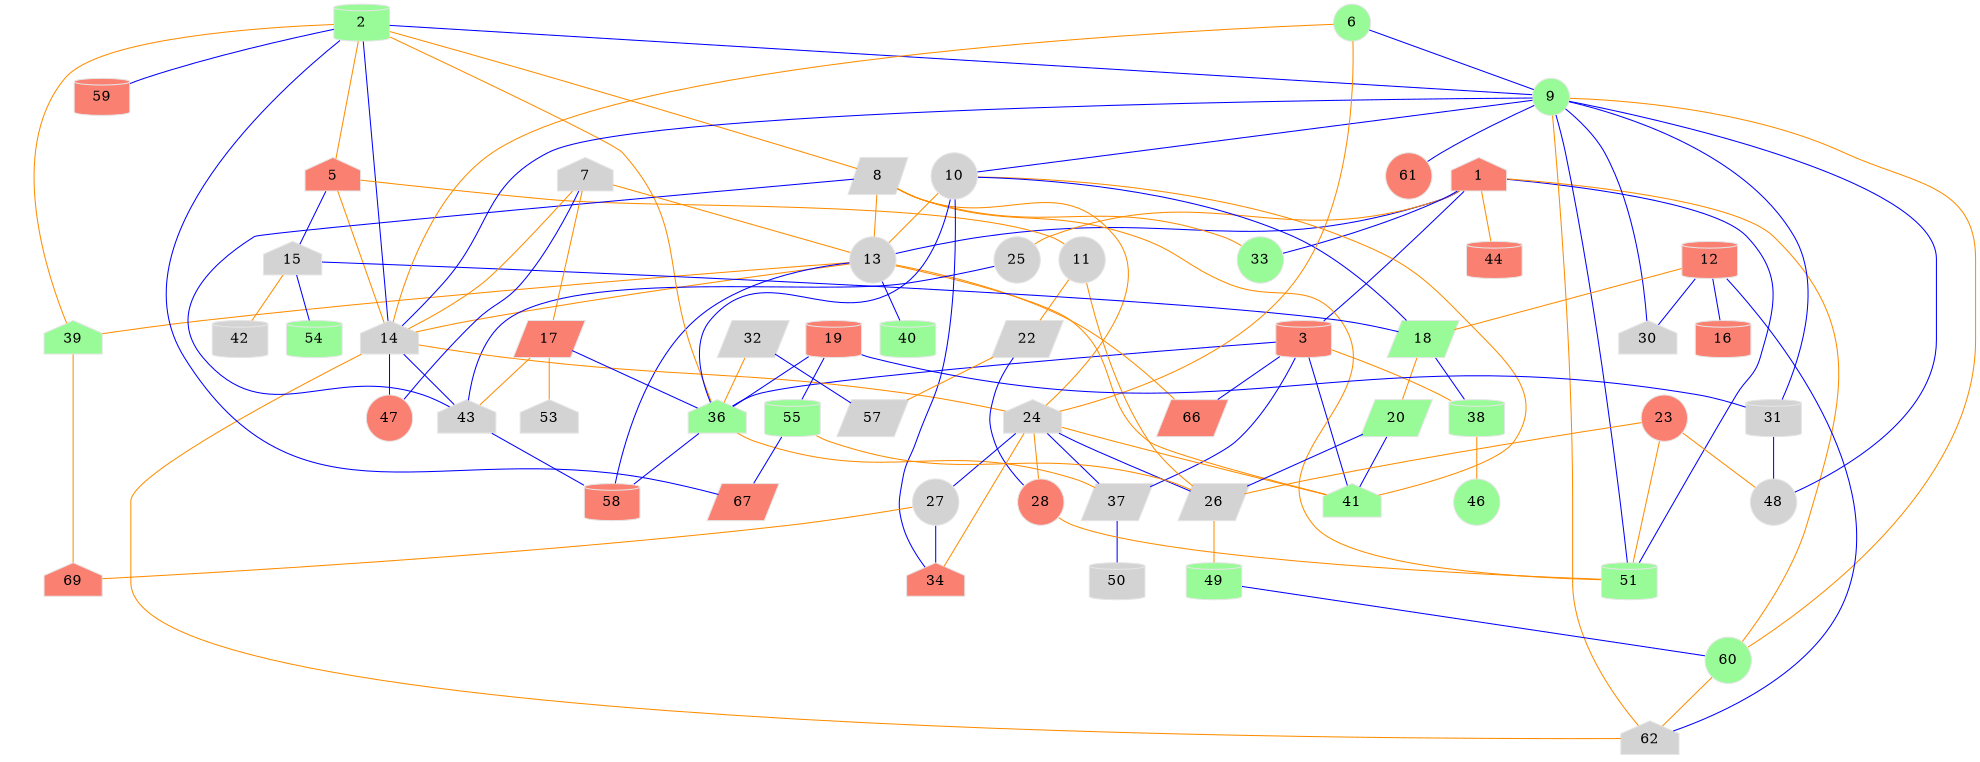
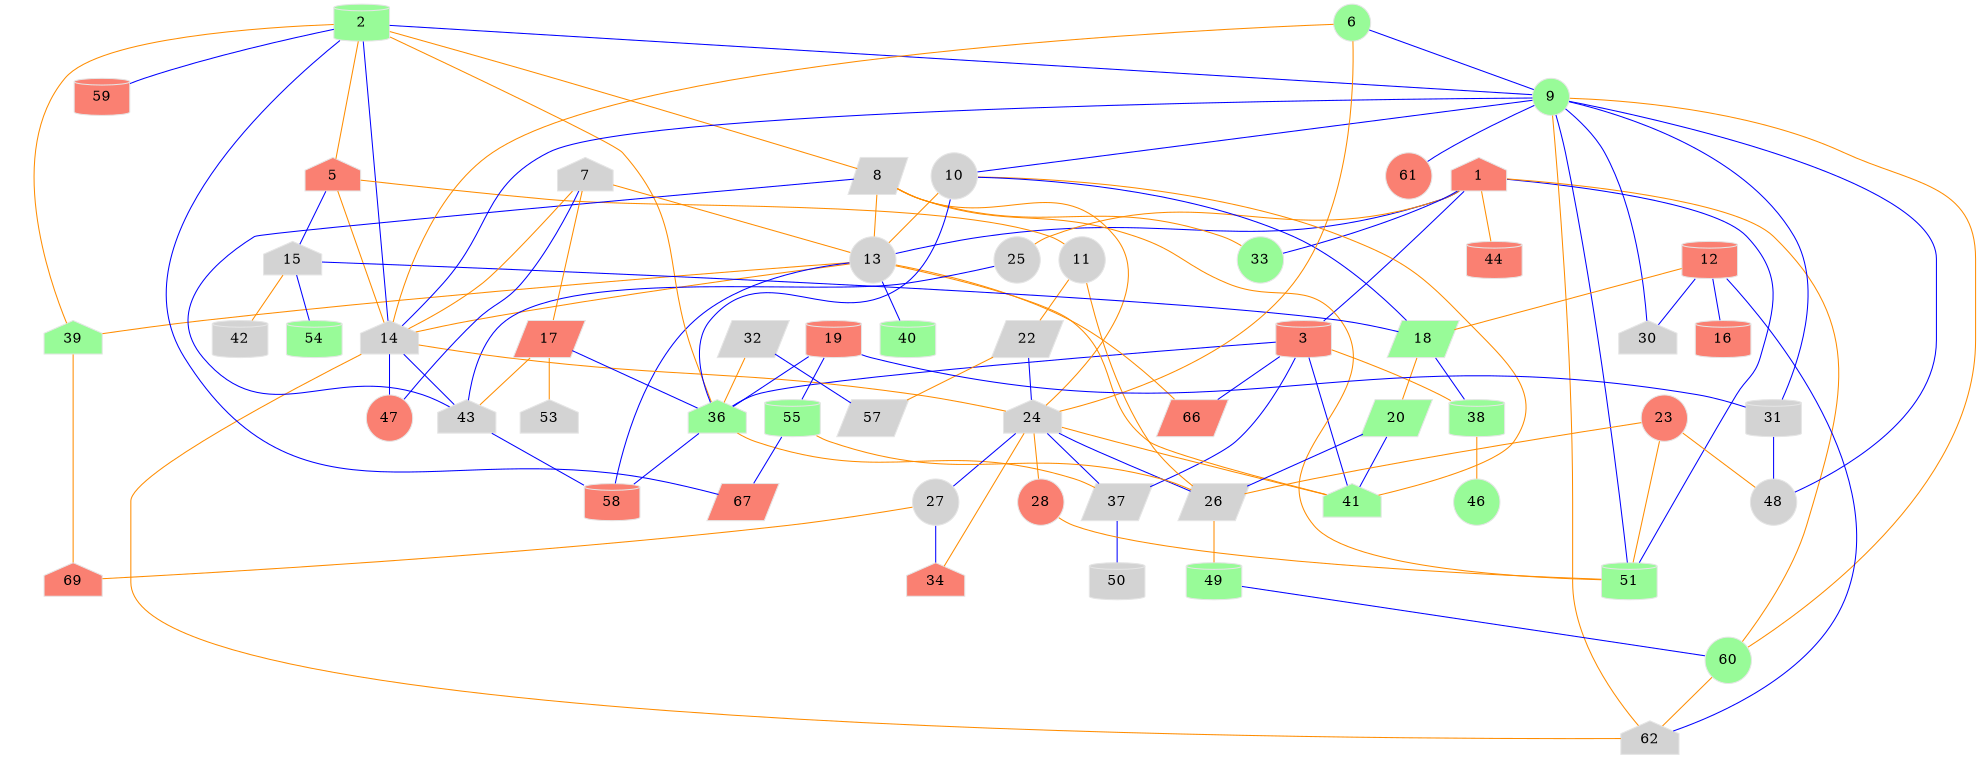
edge "10" -- "34": removed
edge "22" -- "28": now "22" -- "24"
